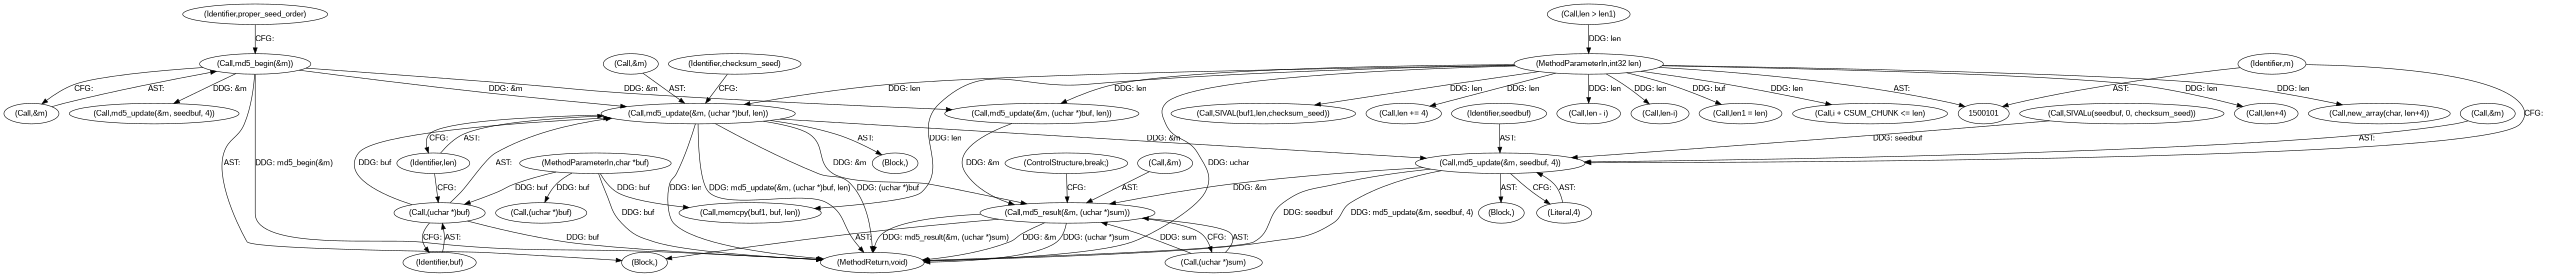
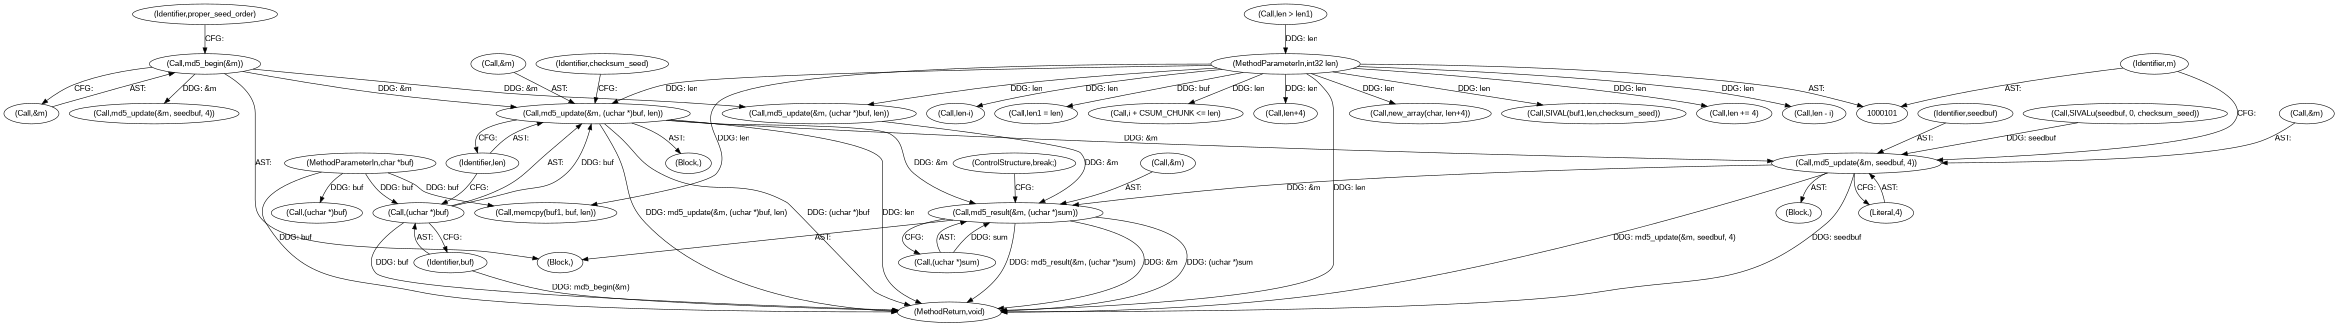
node "1500101": label "1500101" -> "1000101"
edge "(MethodParameterIn,int32 len)" -> "(MethodReturn,void)": label "DDG: uchar" -> "DDG: len"
edge "(Call,md5_begin(&m))" -> "(MethodReturn,void)": now "(Identifier,buf)" -> "(MethodReturn,void)"
